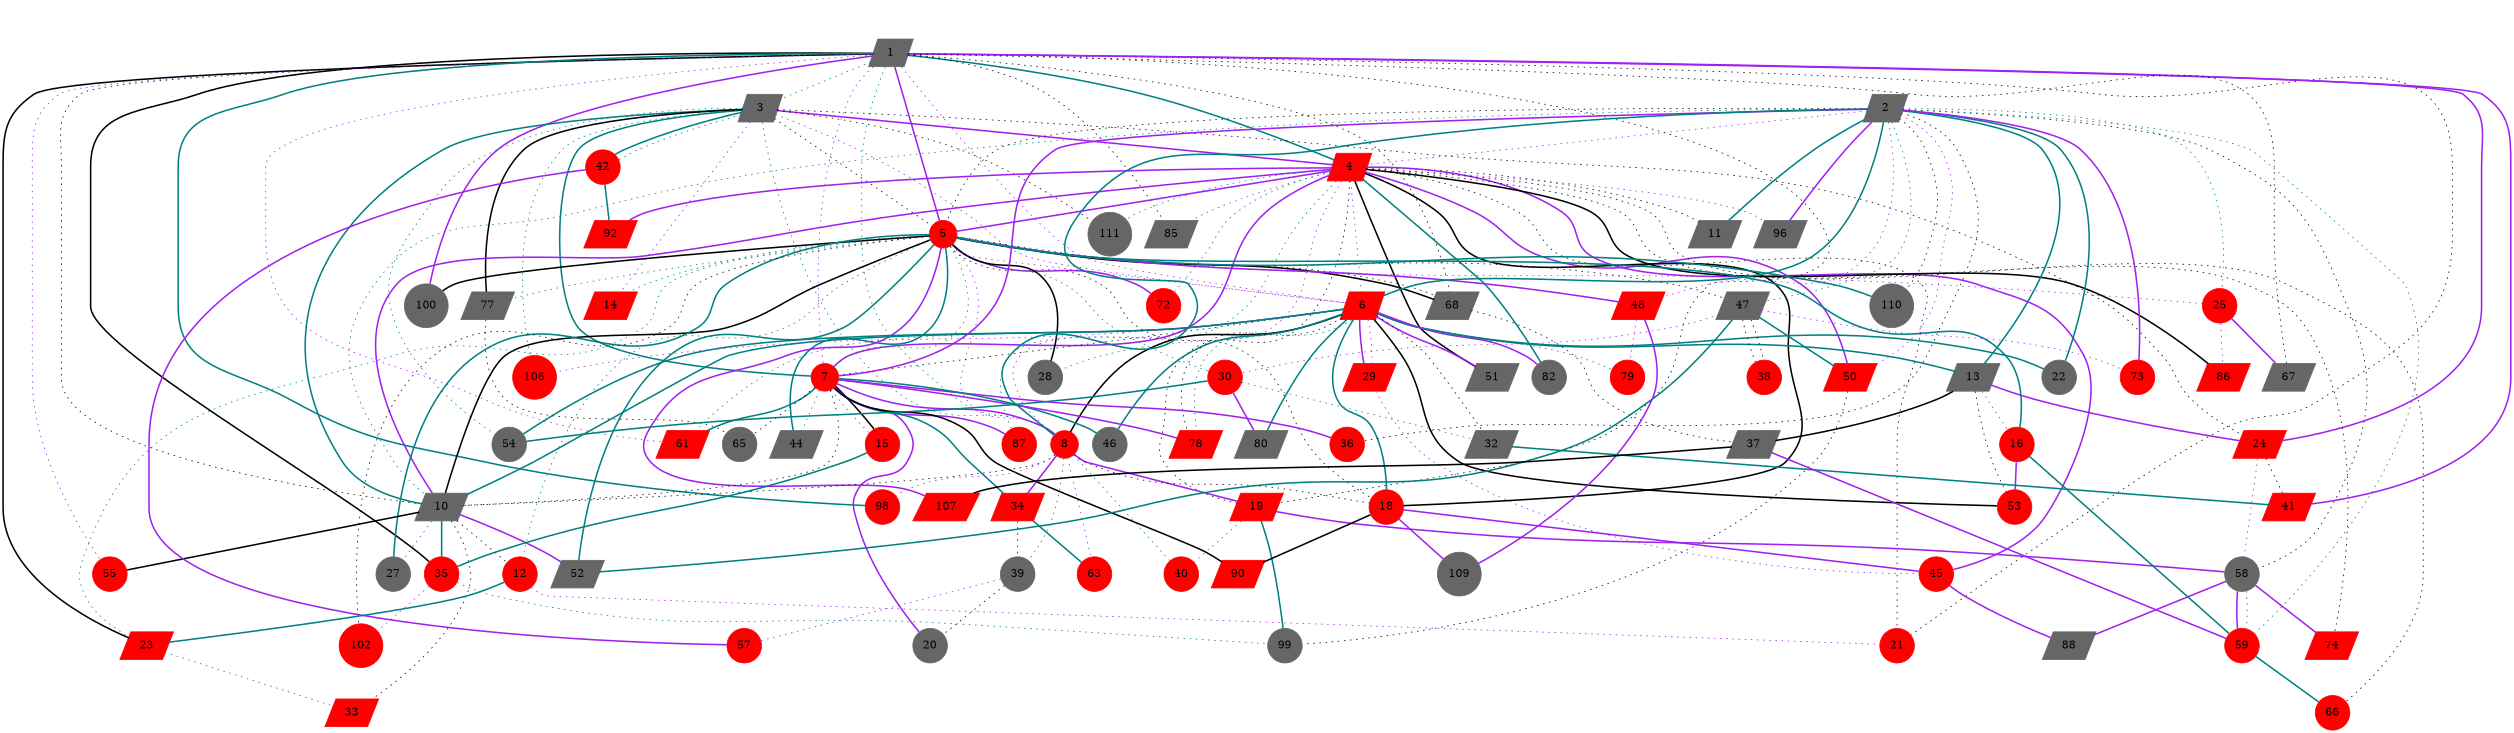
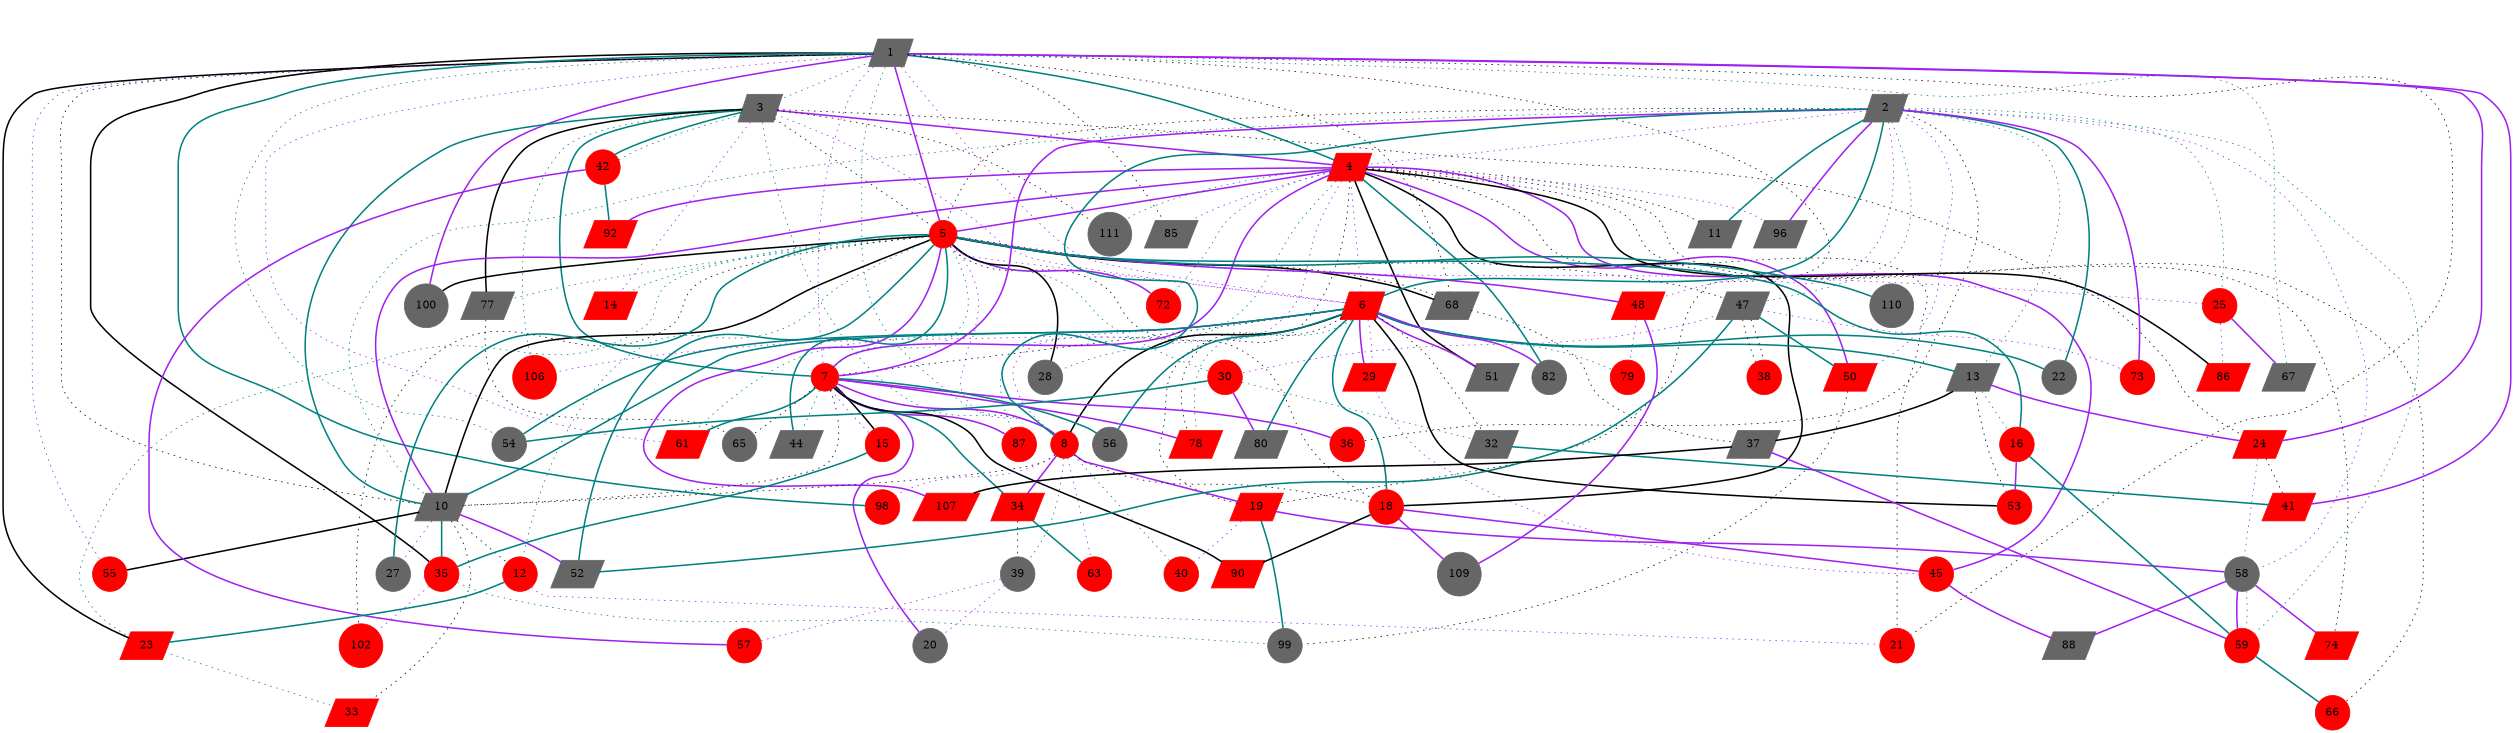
edge "1" -- "67": color black -> teal
edge "3" -- "54": now "1" -- "54"
edge "2" -- "13": style bold -> dotted
edge "2" -- "110": removed
edge "2" -- "58": color black -> purple
node "46": label "46" -> "56"
edge "39" -- "20": color black -> purple
